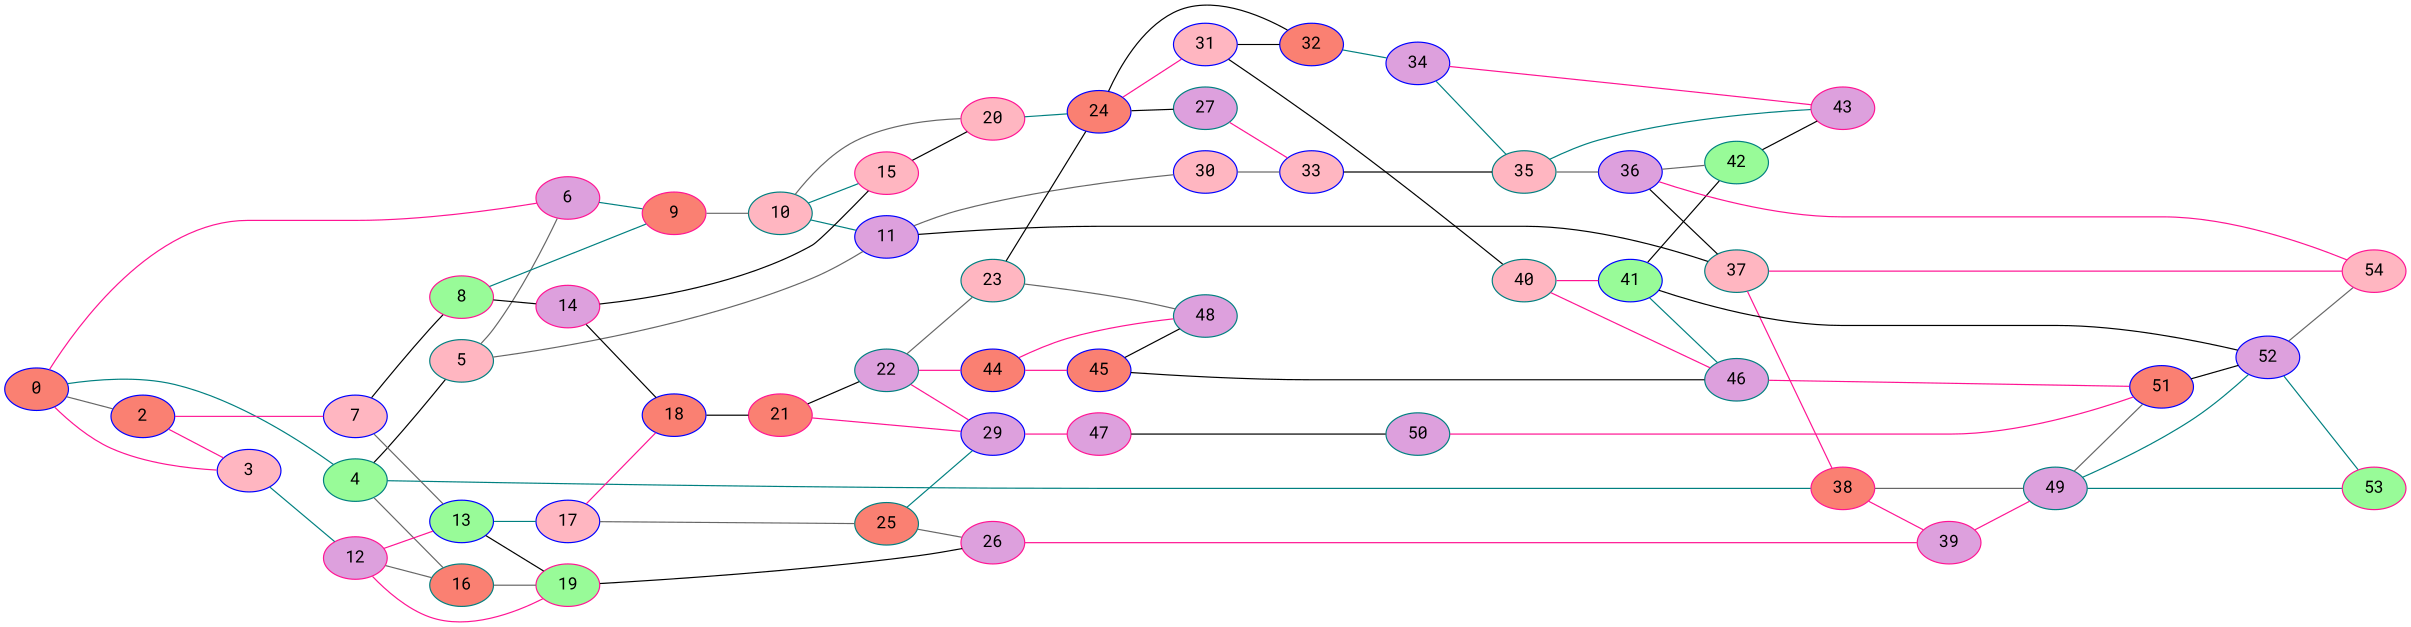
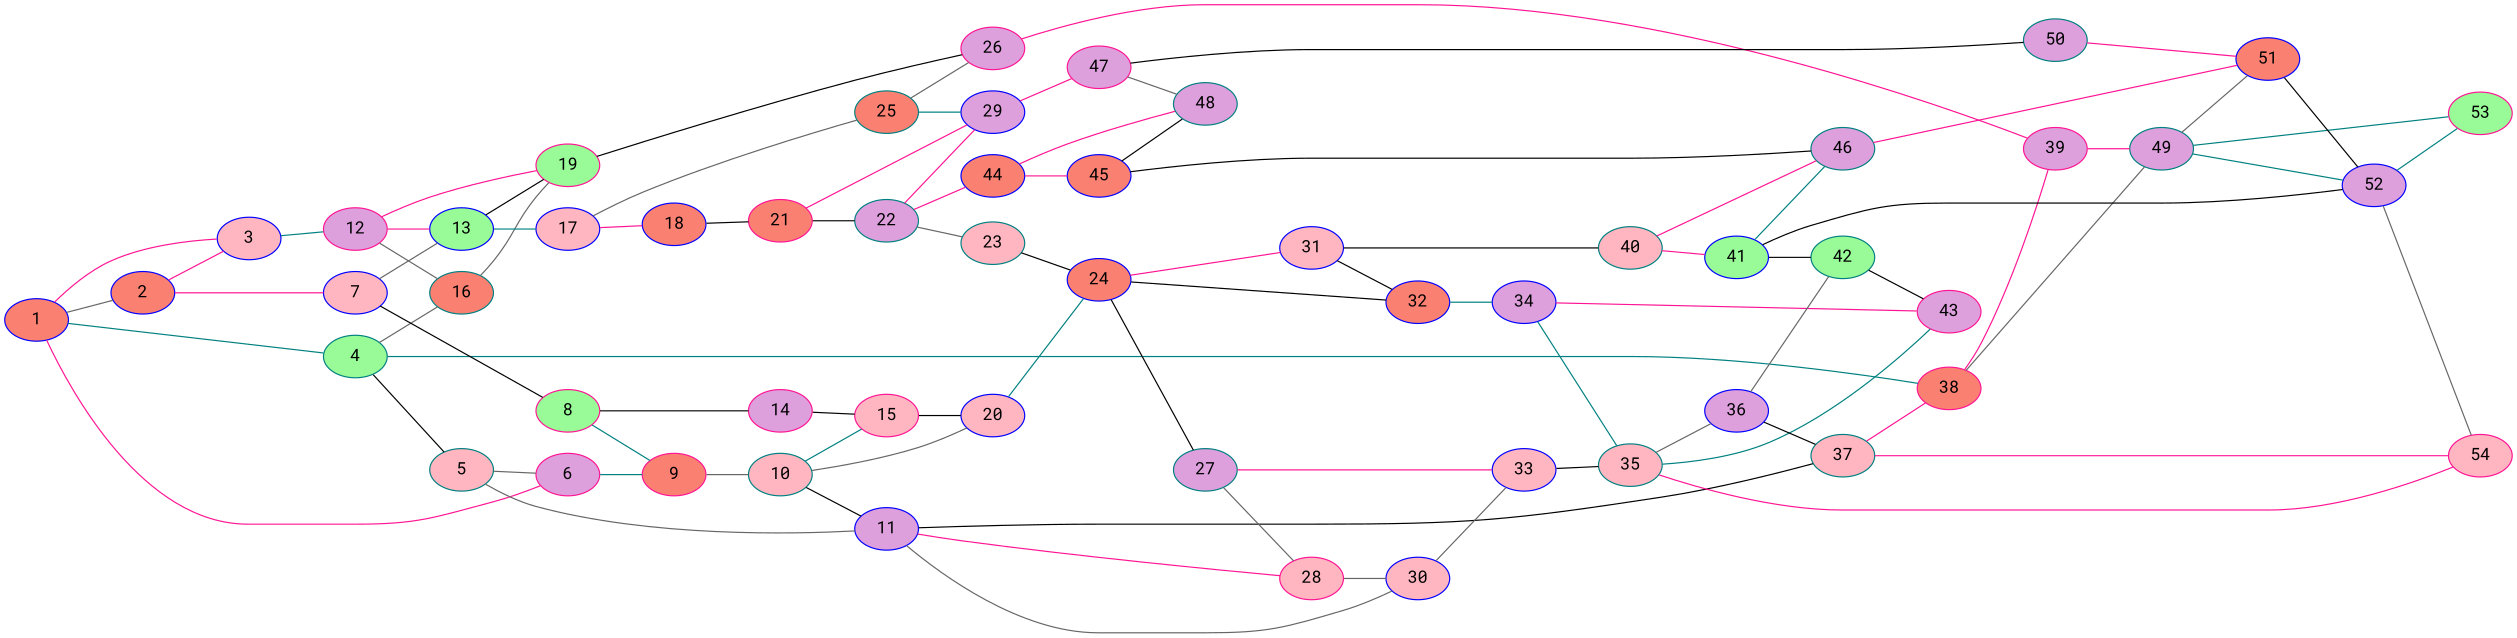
node "20": color deeppink -> blue
edge "36" -- "54": now "35" -- "54"
edge "10" -- "11": color teal -> black
edge "23" -- "48": now "47" -- "48"
edge "14" -- "18": removed
node "0": label "0" -> "1"
node "28": added
